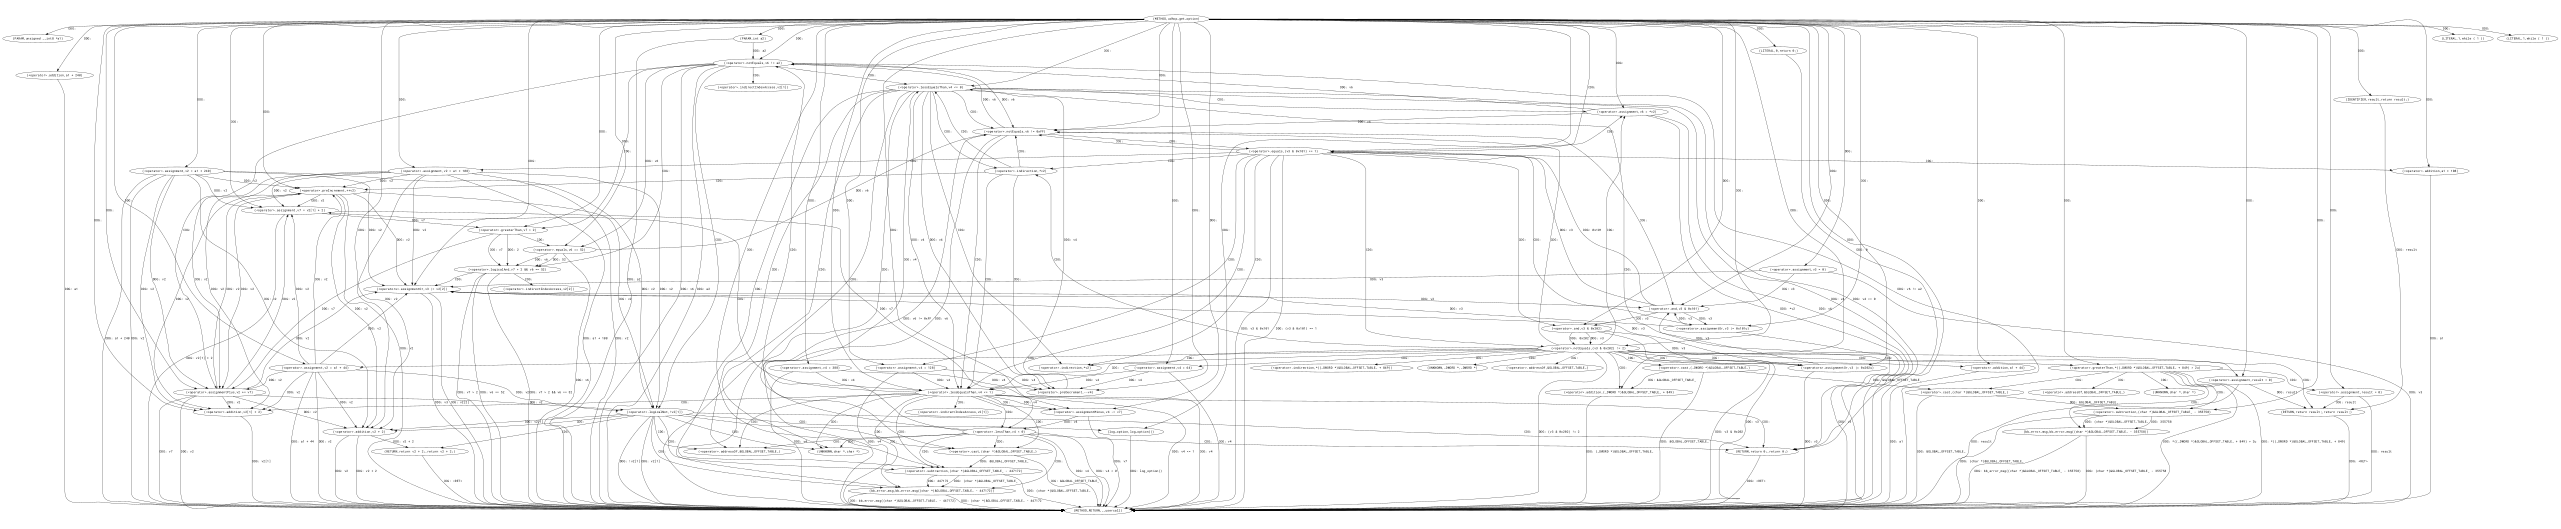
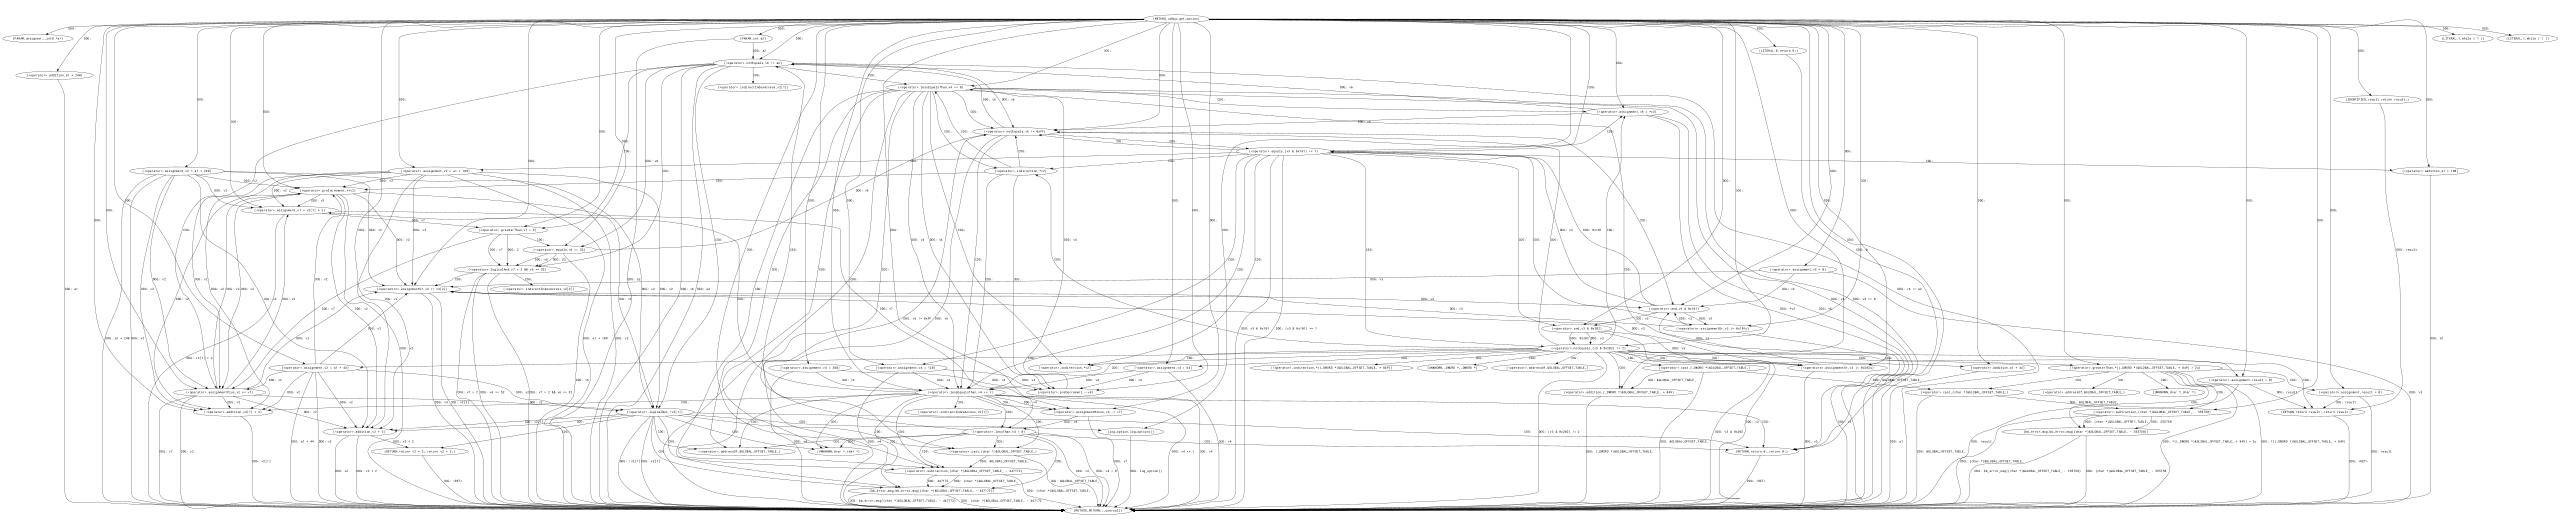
edge "(<operator>.assignment,v2 = a1 + 44)" -> "(<operator>.assignment,v7 = v2[1] + 2)": removed, label "DDG: v2"
edge "(<operator>.lessThan,v4 < 0)" -> "(<operator>.lessEqualsThan,v4 <= 0)": removed, label "DDG: v4"
